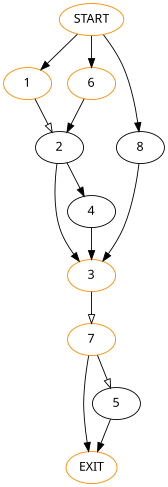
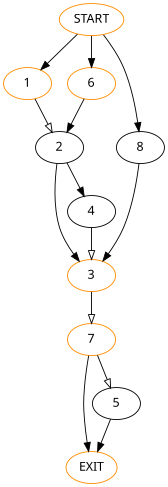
edge "4" -> "3": arrowhead normal -> onormal
